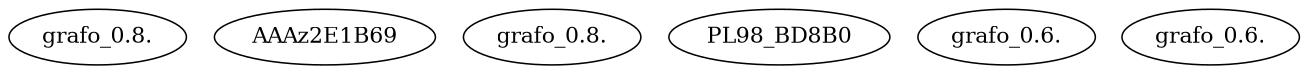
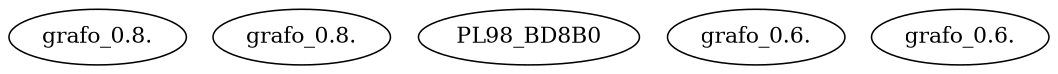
node "AAAz2E1B69": removed
